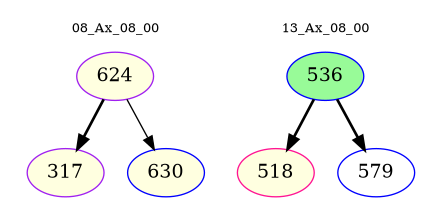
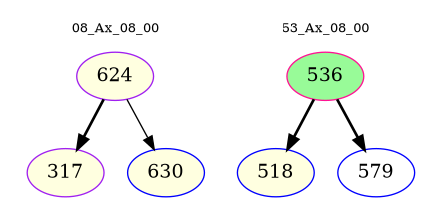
cluster "13_Ax_08_00": label "13_Ax_08_00" -> "53_Ax_08_00"
node "536": color blue -> deeppink
node "518": color deeppink -> blue
